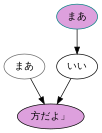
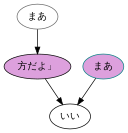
edge "いい" -> "方だよ」": reversed
